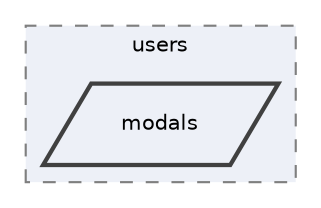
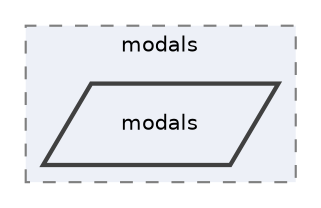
cluster "users": label "users" -> "modals"
